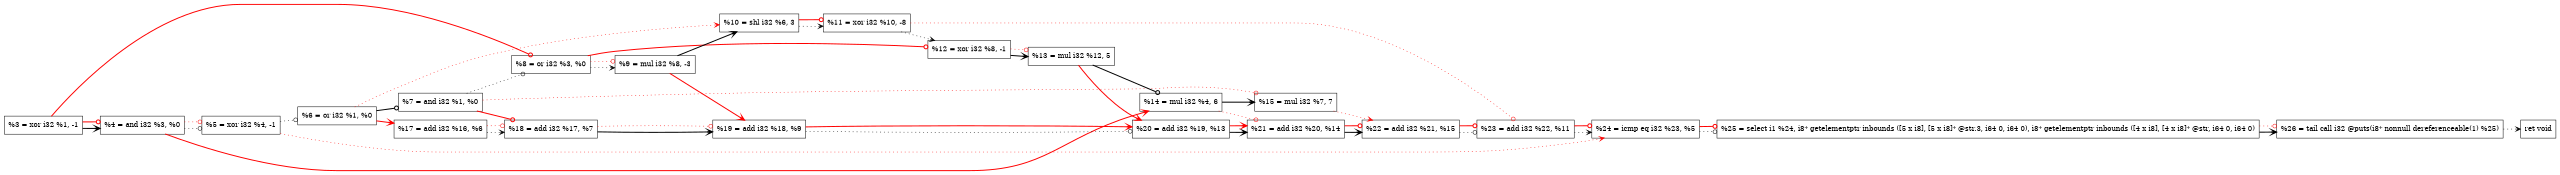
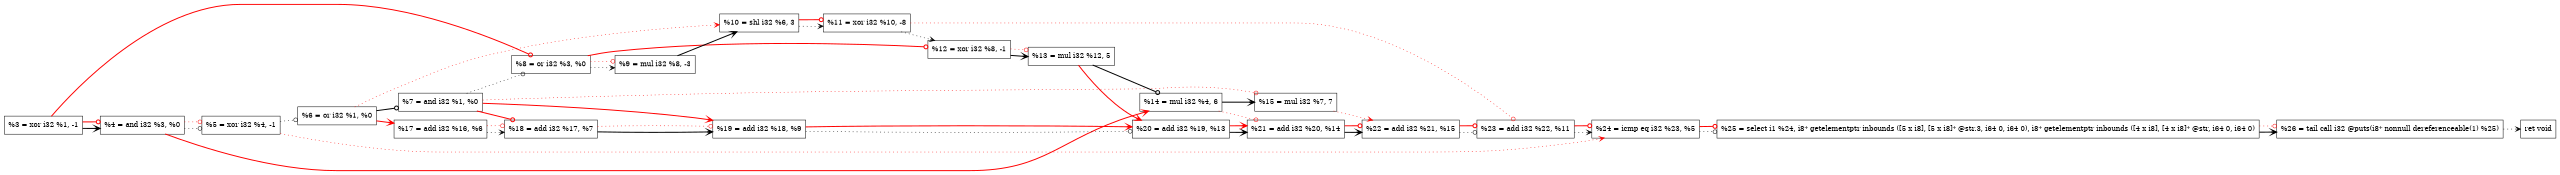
edge "%9 = mul i32 %8, -3" -> "%19 = add i32 %18, %9": now "%7 = and i32 %1, %0" -> "%19 = add i32 %18, %9"
